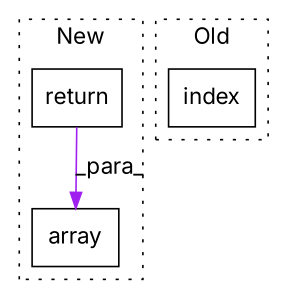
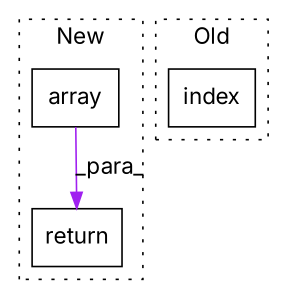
edge "return" -> "array": reversed
